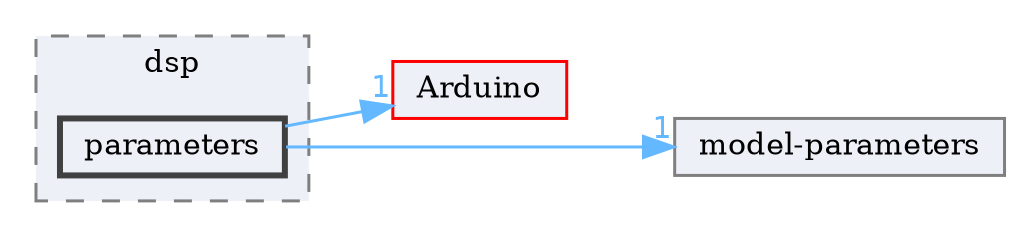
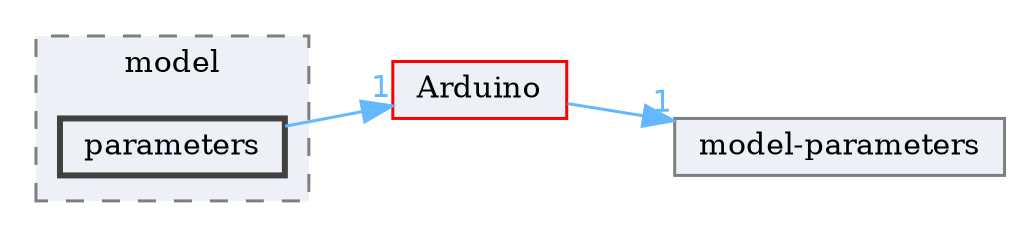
cluster "dsp": label "dsp" -> "model"
edge "parameters" -> "model-parameters": now "Arduino" -> "model-parameters"
